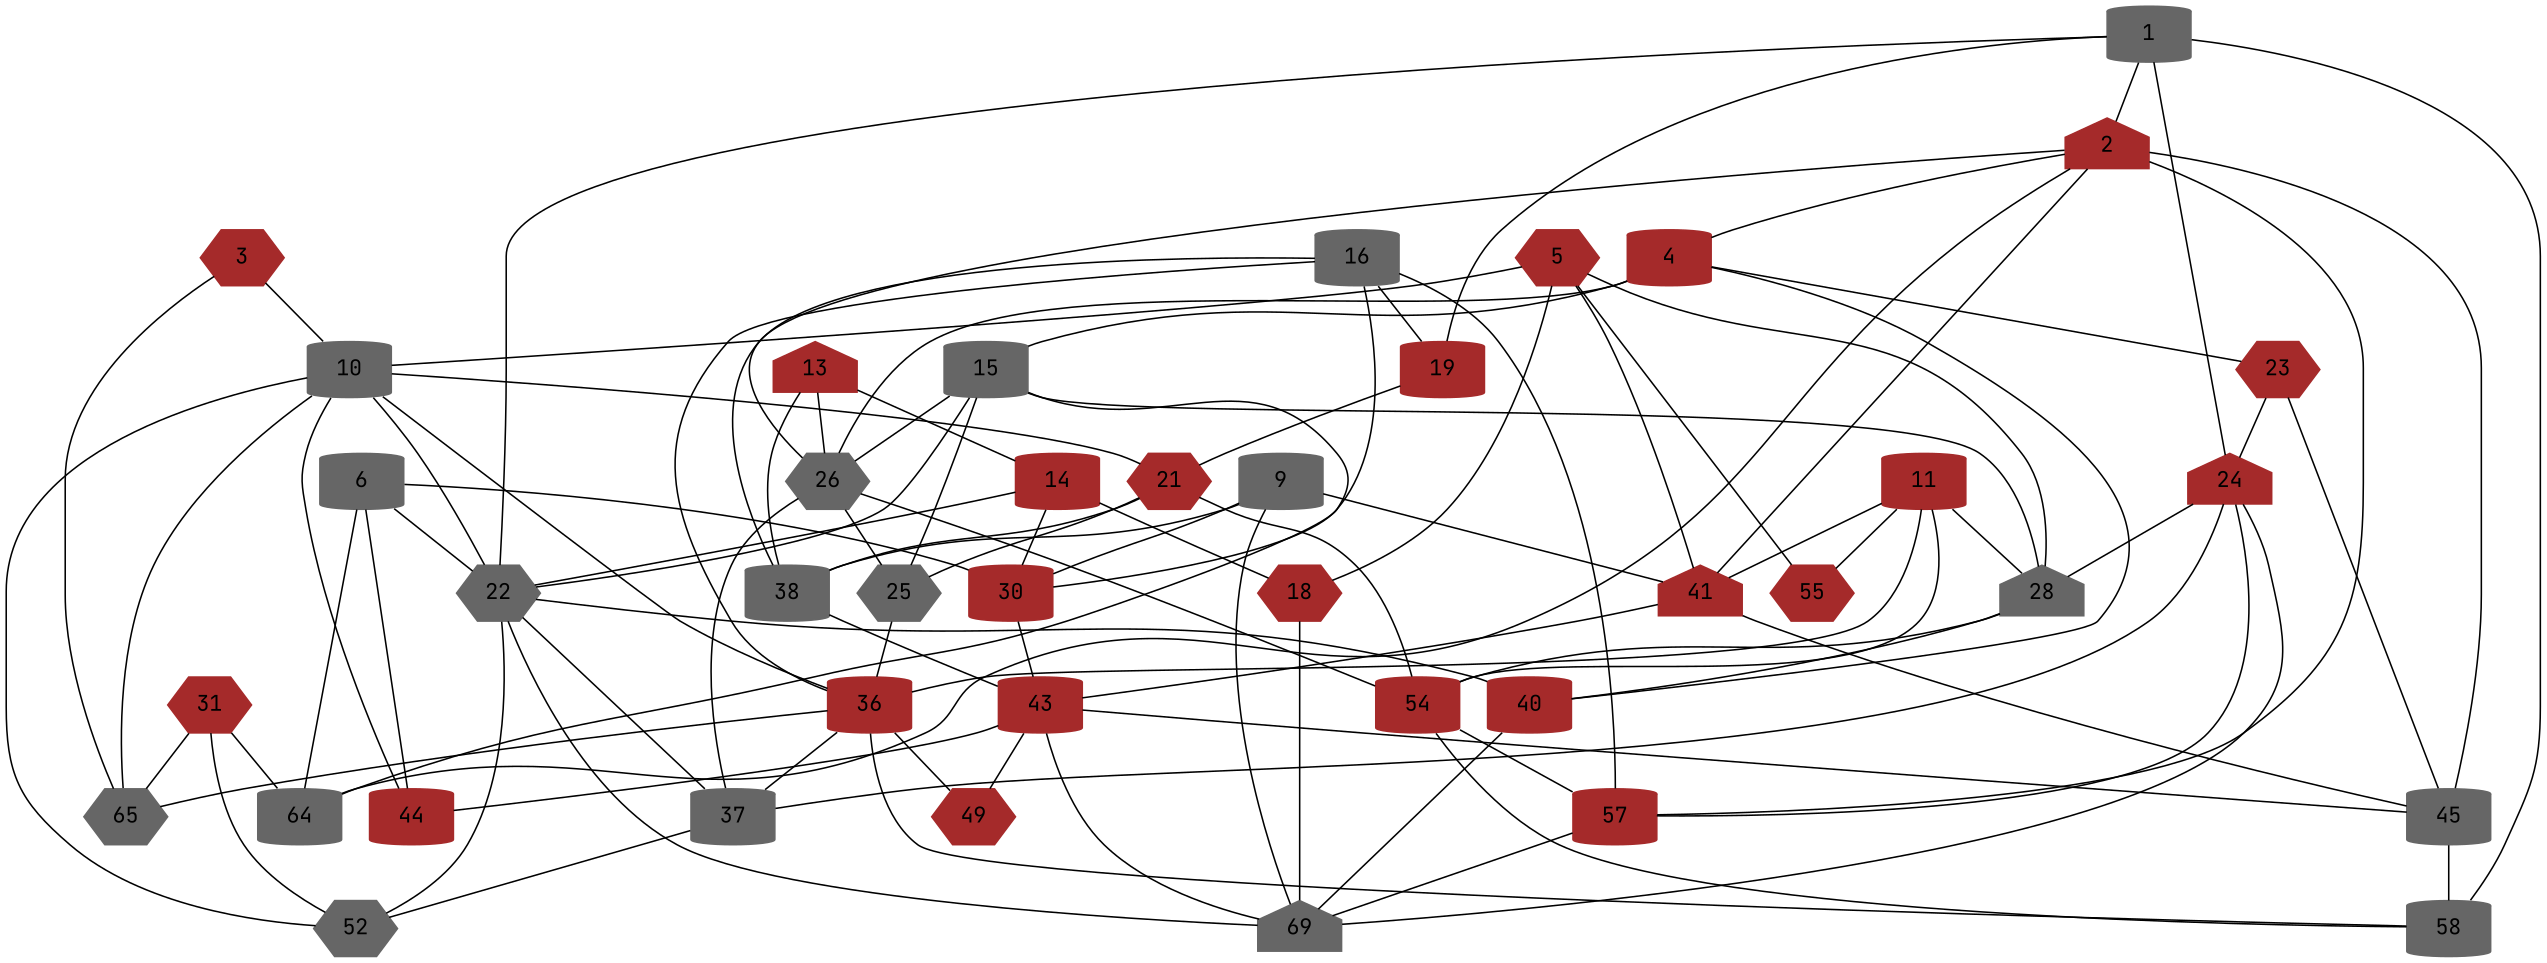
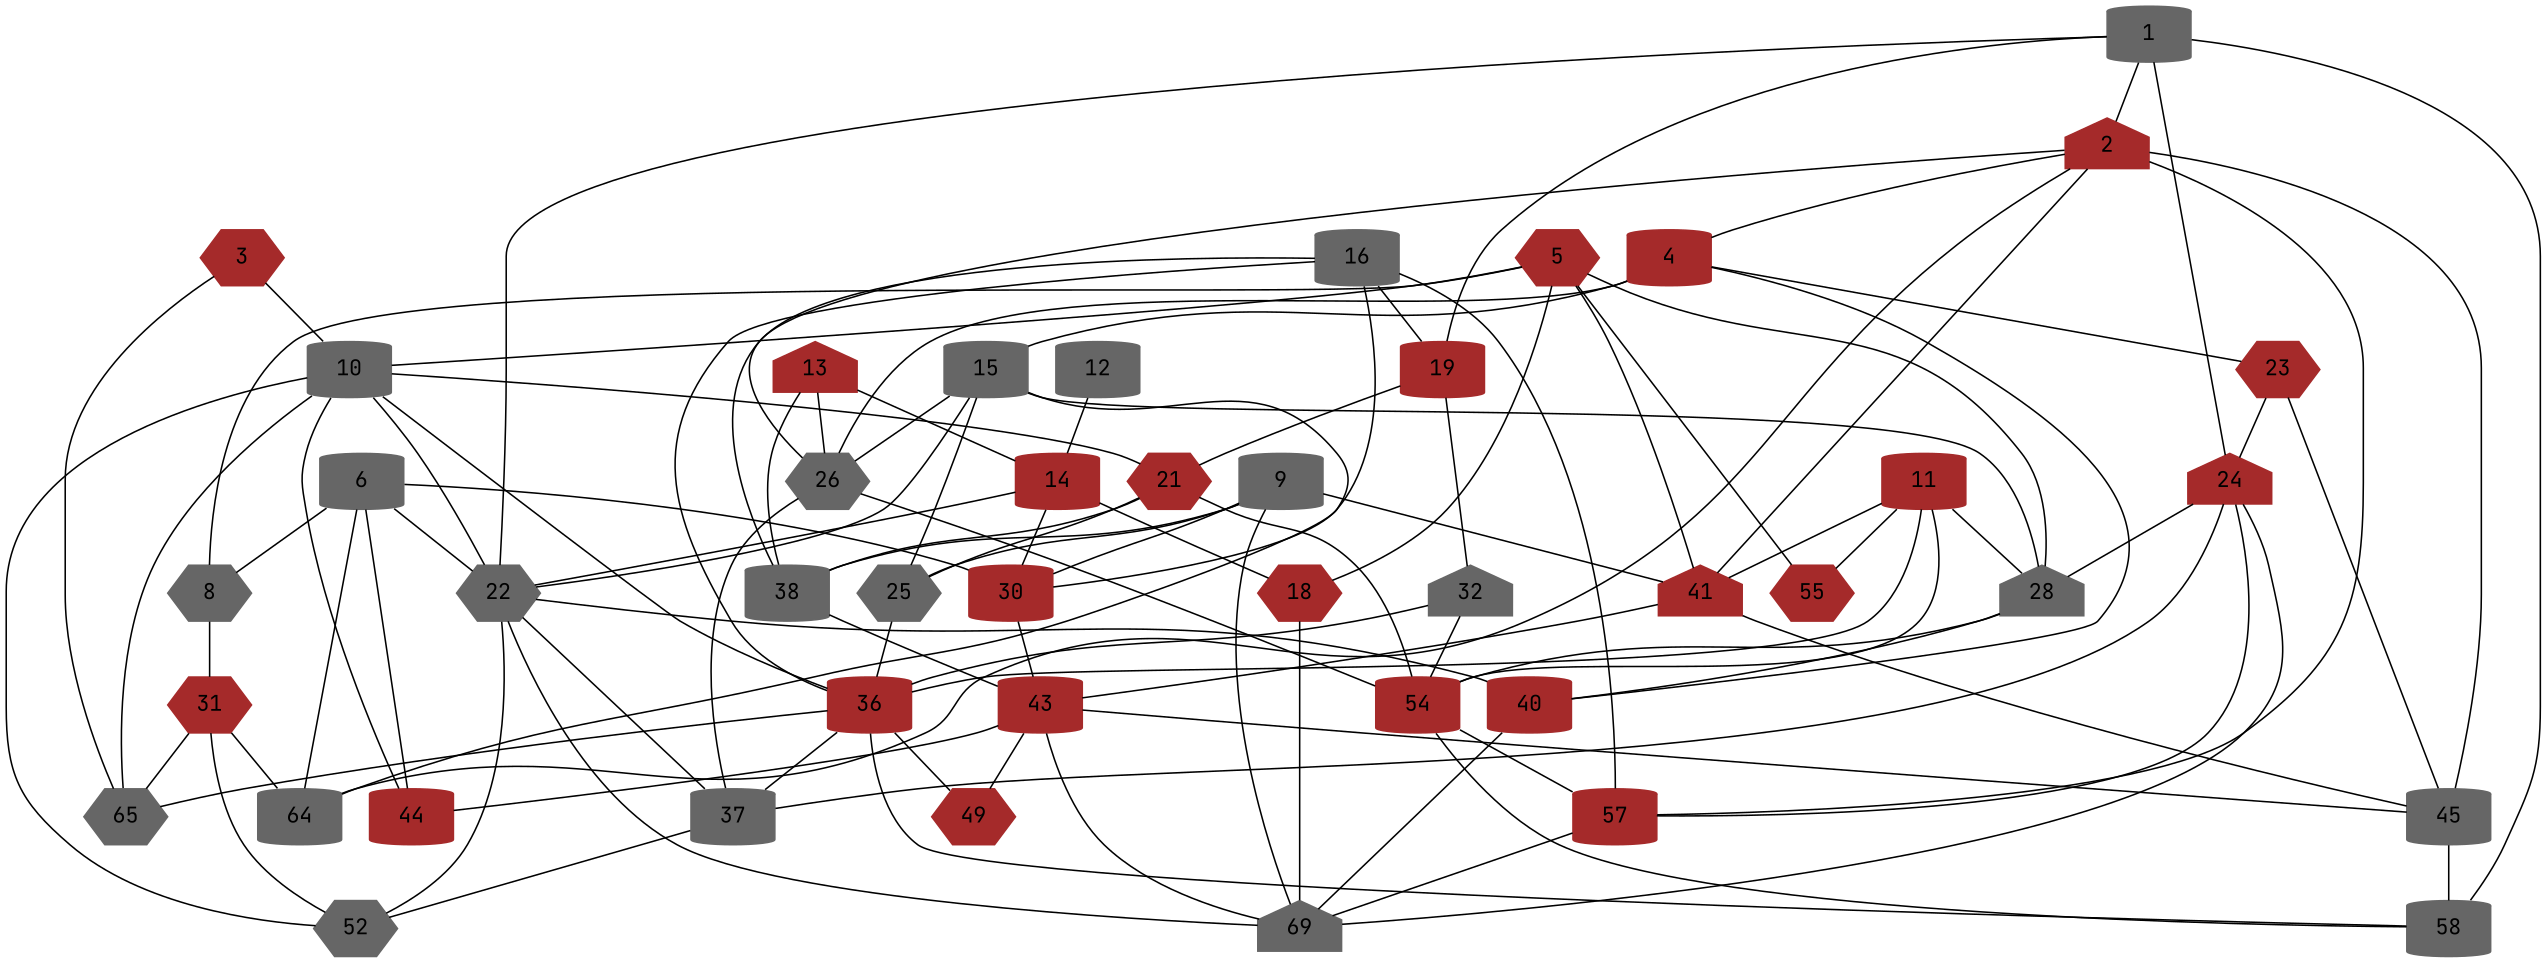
node "12": added
edge "26" -- "25": now "9" -- "25"
node "8": added
node "32": added
